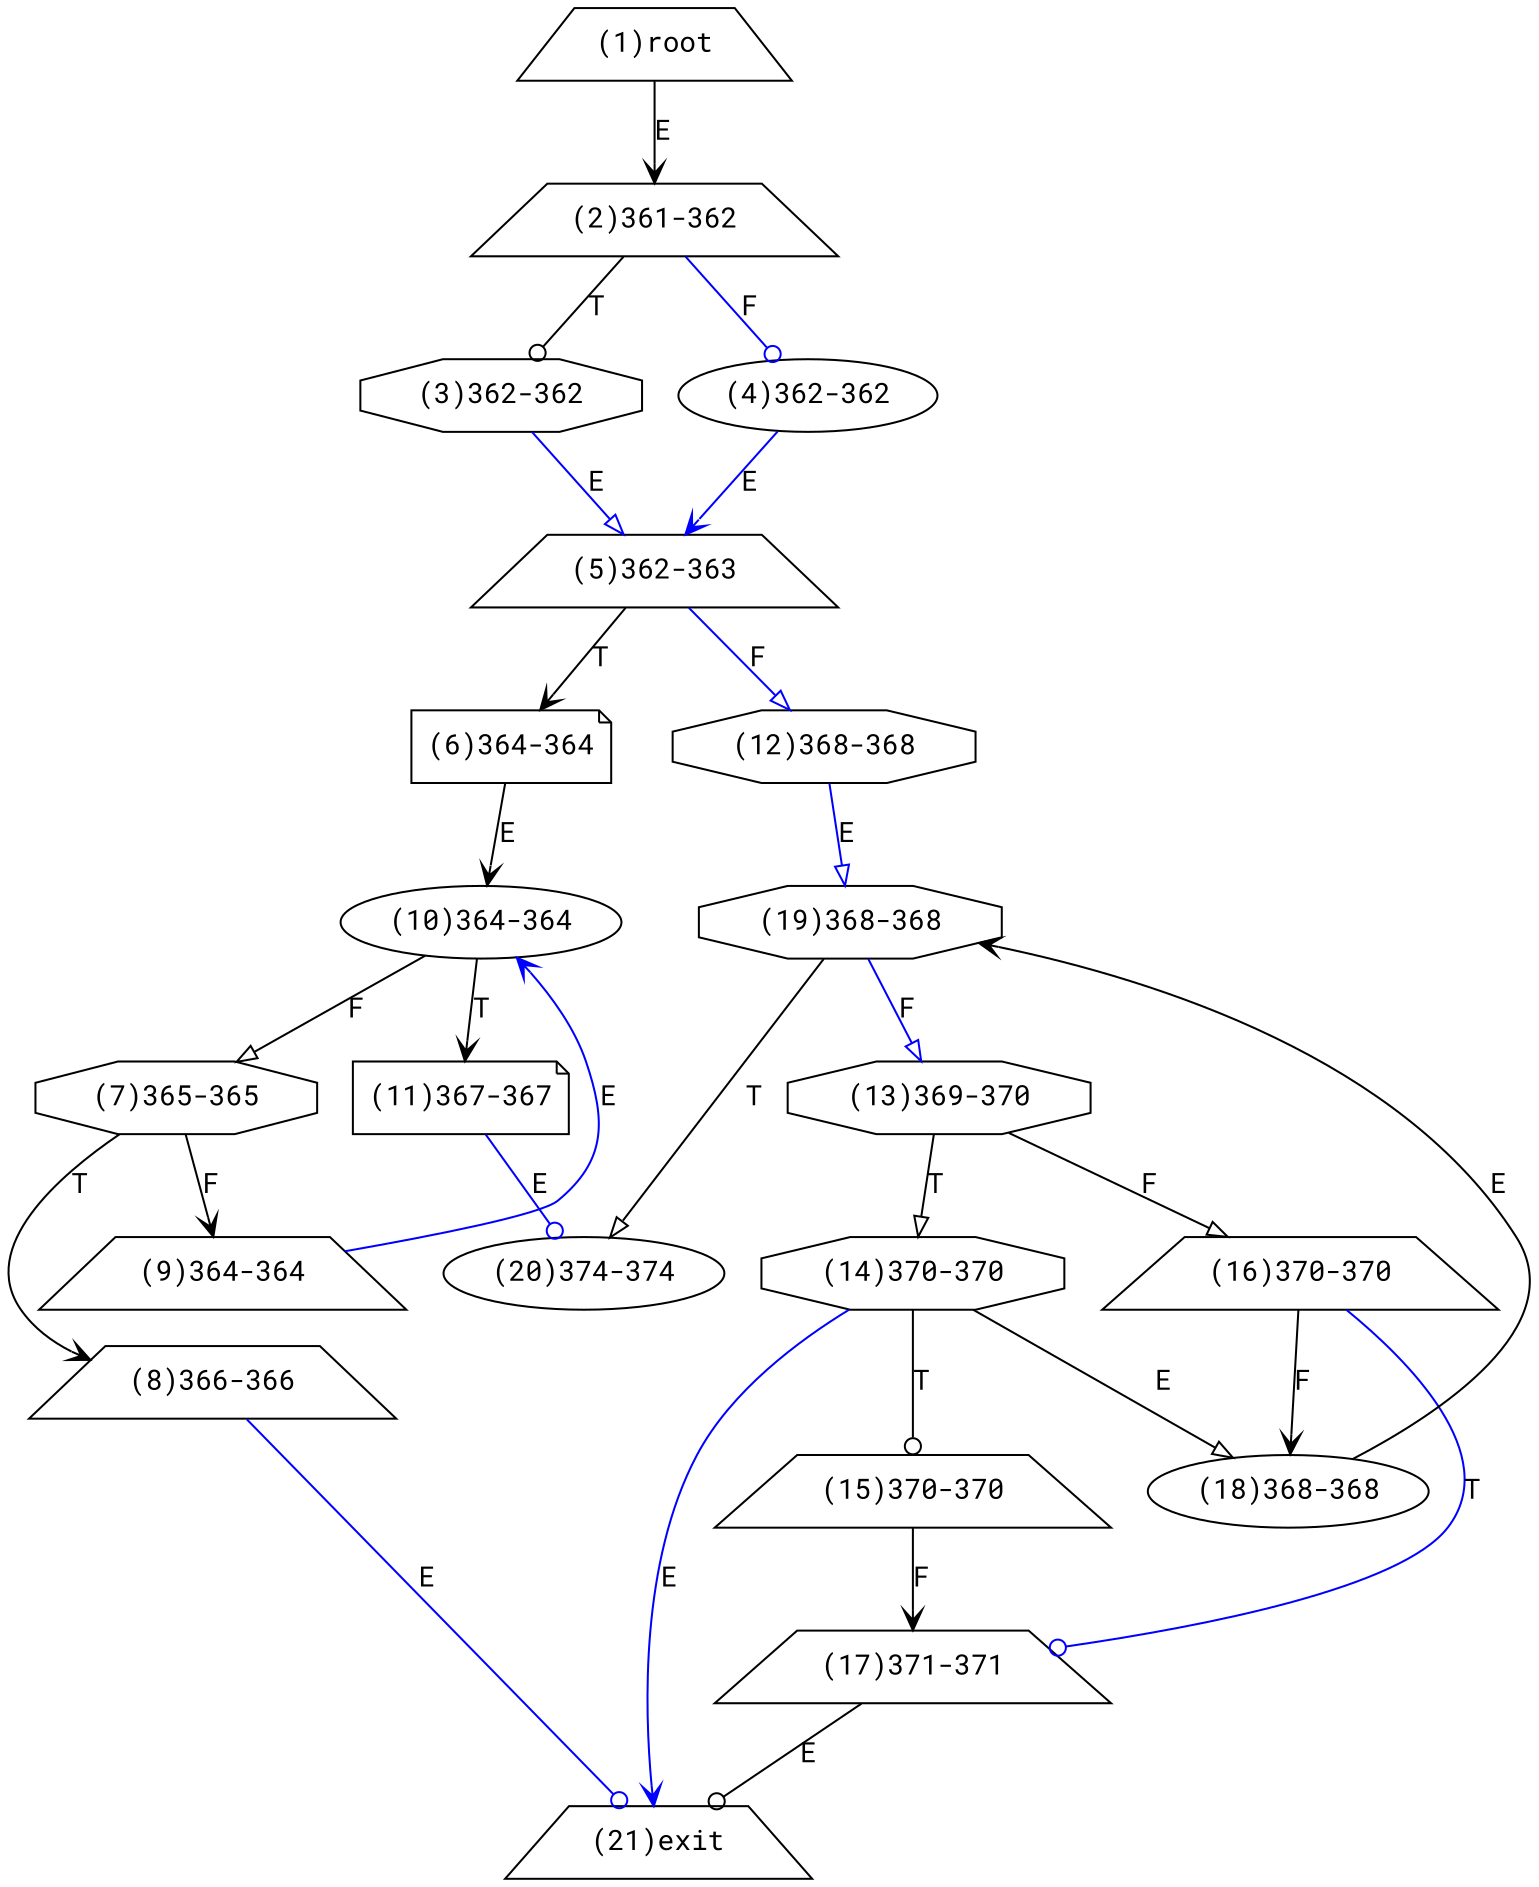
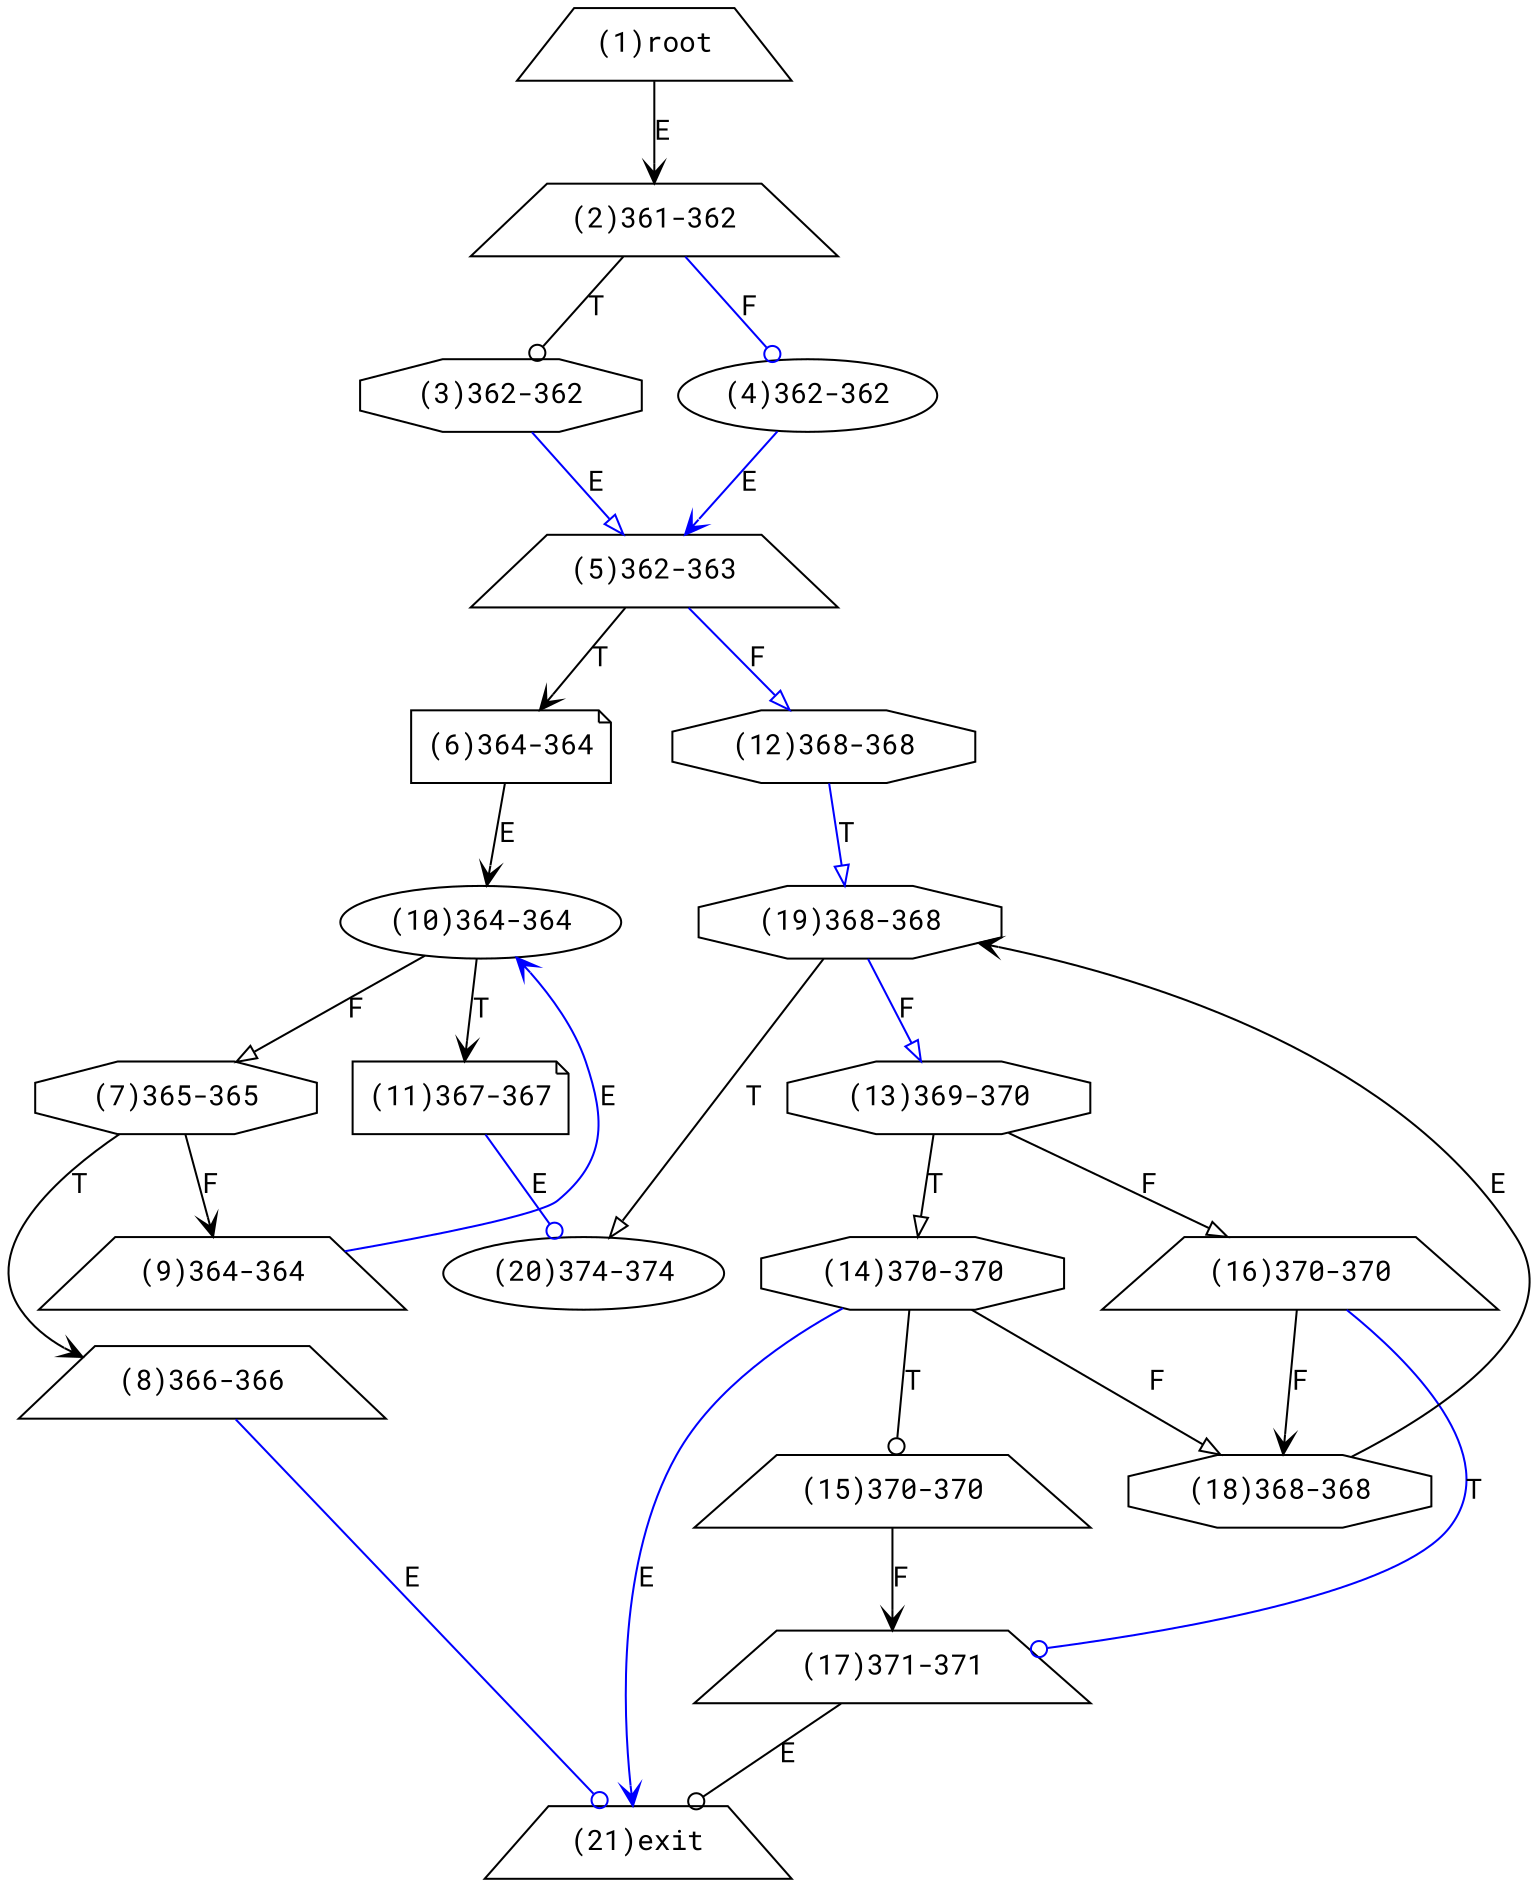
edge "(12)368-368" -> "(19)368-368": label "E" -> "T"
edge "(14)370-370" -> "(18)368-368": label "E" -> "F"
node "(18)368-368": shape ellipse -> octagon
